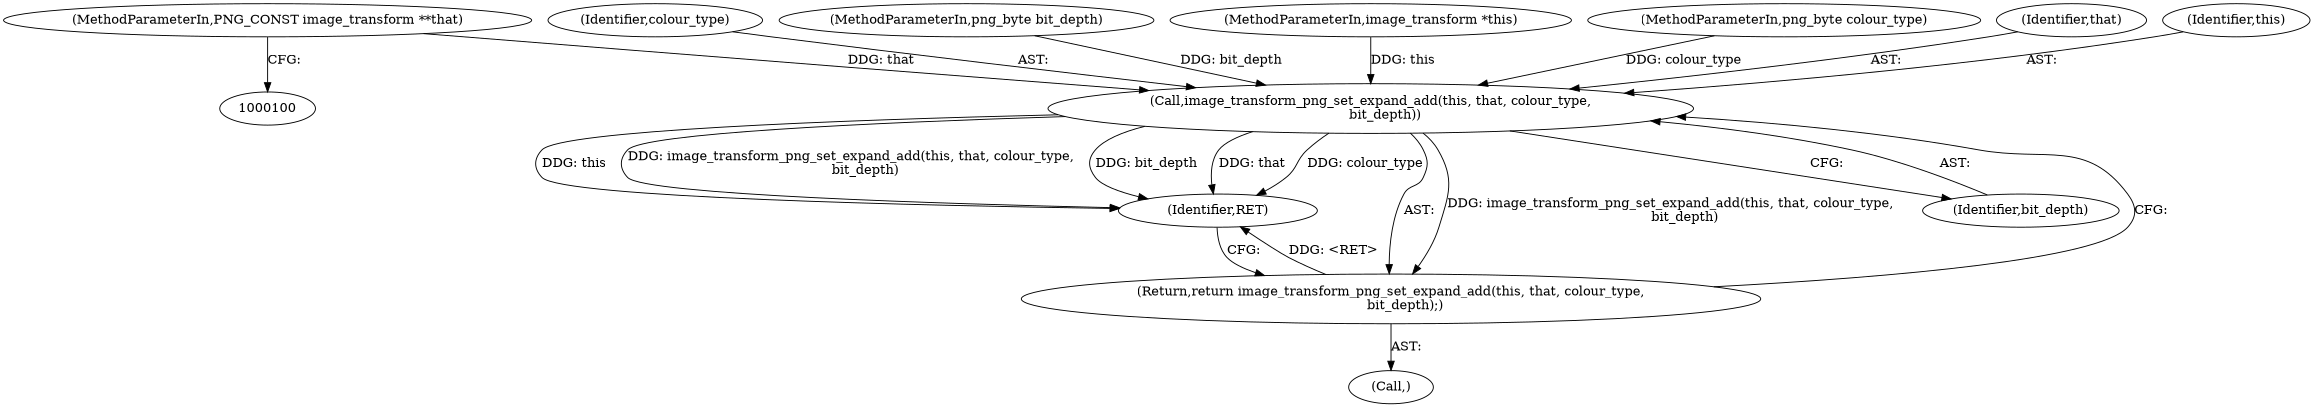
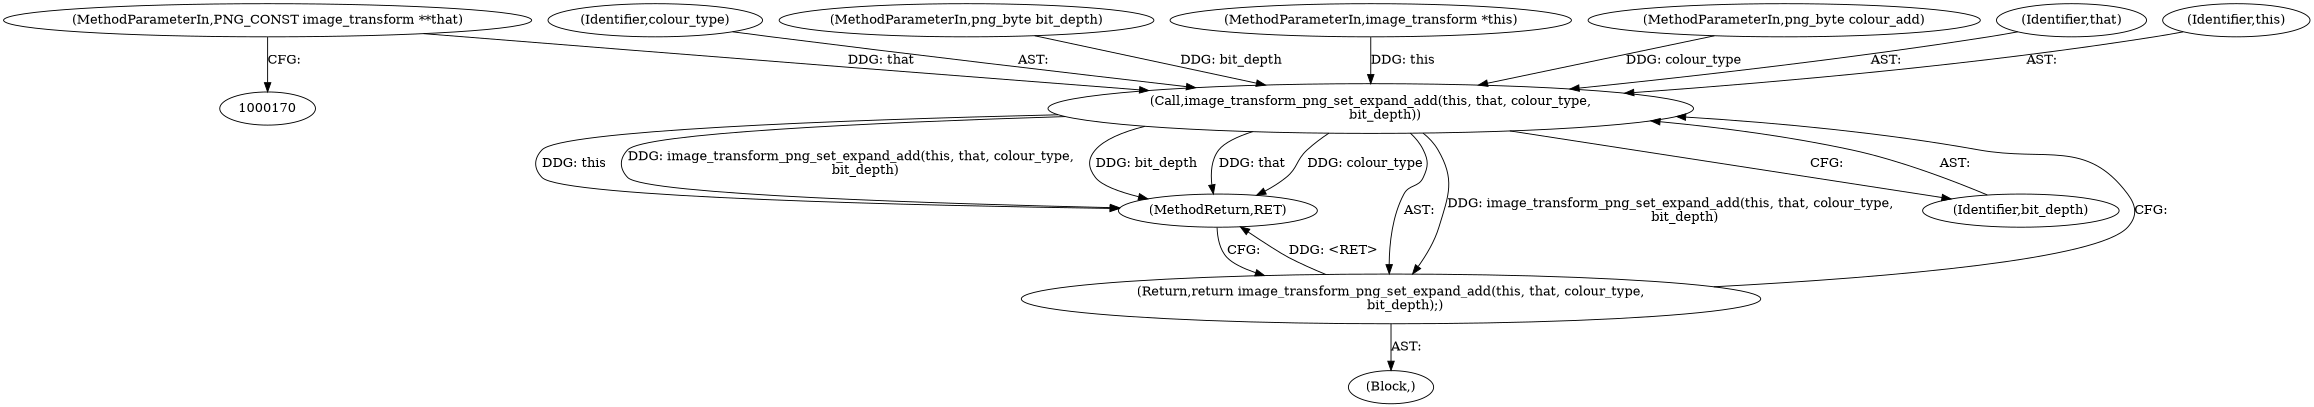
node "(MethodParameterIn,png_byte colour_type)": label "(MethodParameterIn,png_byte colour_type)" -> "(MethodParameterIn,png_byte colour_add)"
node "1000100": label "1000100" -> "1000170"
node "(Identifier,RET)": label "(Identifier,RET)" -> "(MethodReturn,RET)"
node "(Call,)": label "(Call,)" -> "(Block,)"
